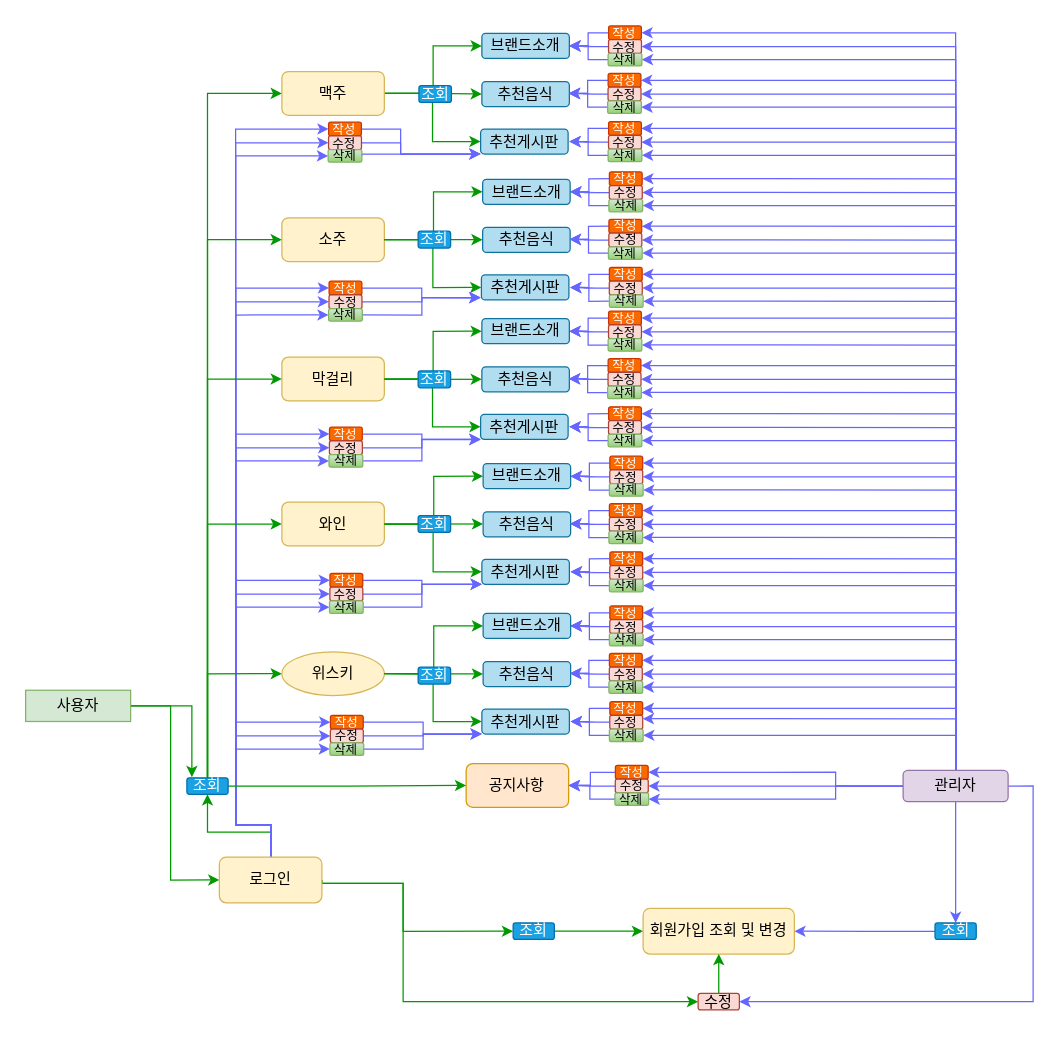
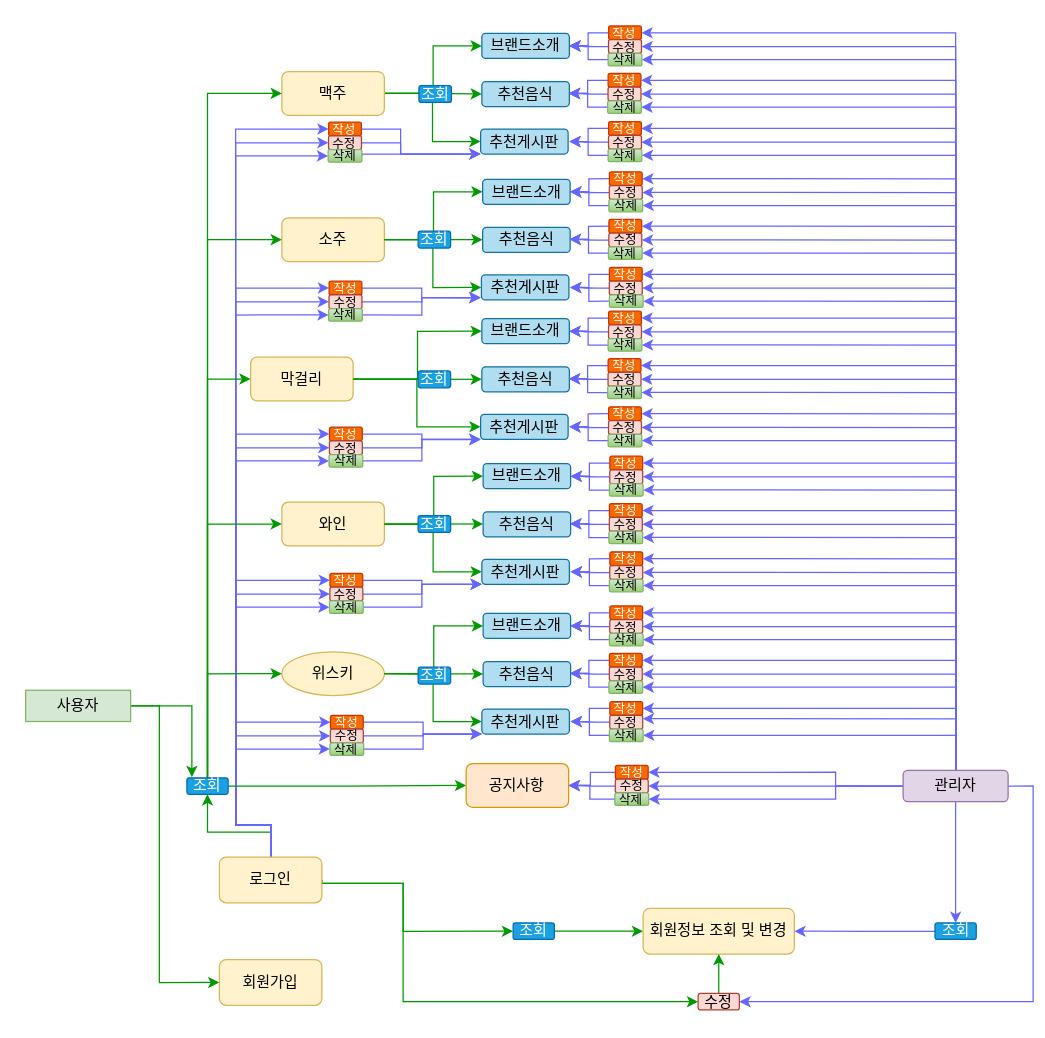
node "막걸리": moved (333, 379) -> (302, 379)
edge "사용자" -> "로그인": removed
edge "사용자" -> "회원가입": added
node "회원가입 조회 및 변경": label "회원가입 조회 및 변경" -> "회원정보 조회 및 변경"
node "회원가입": added
